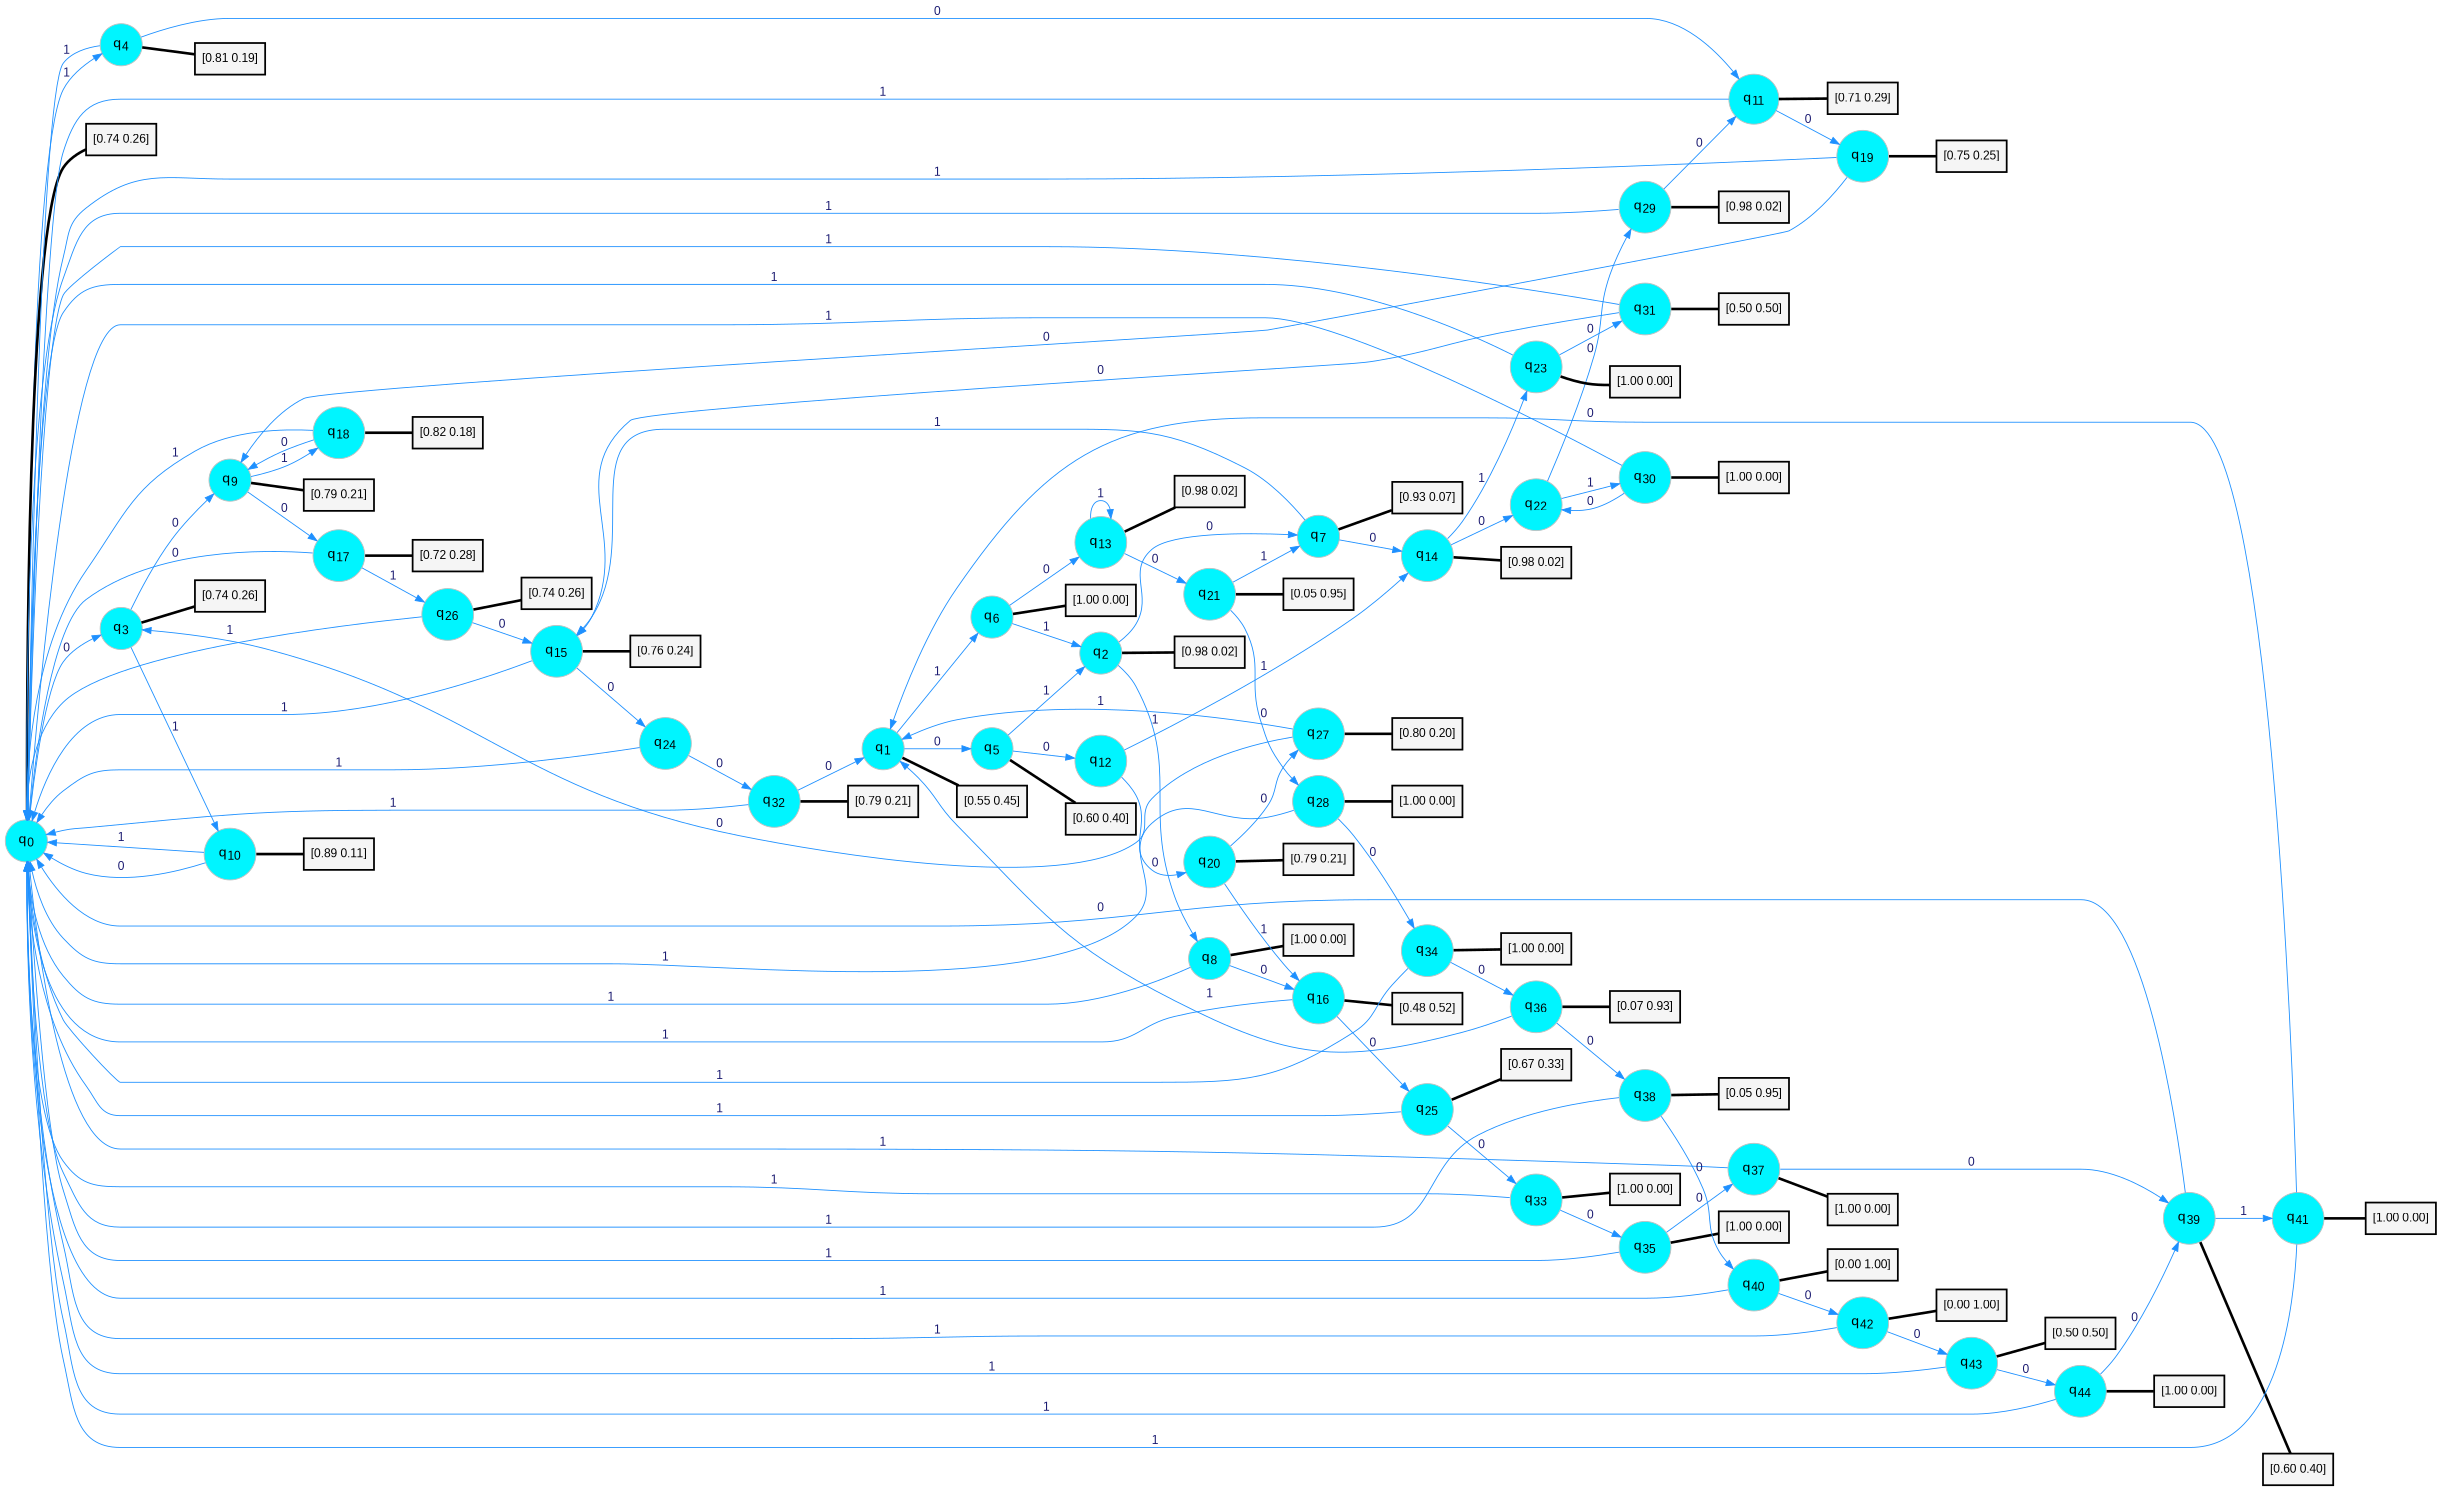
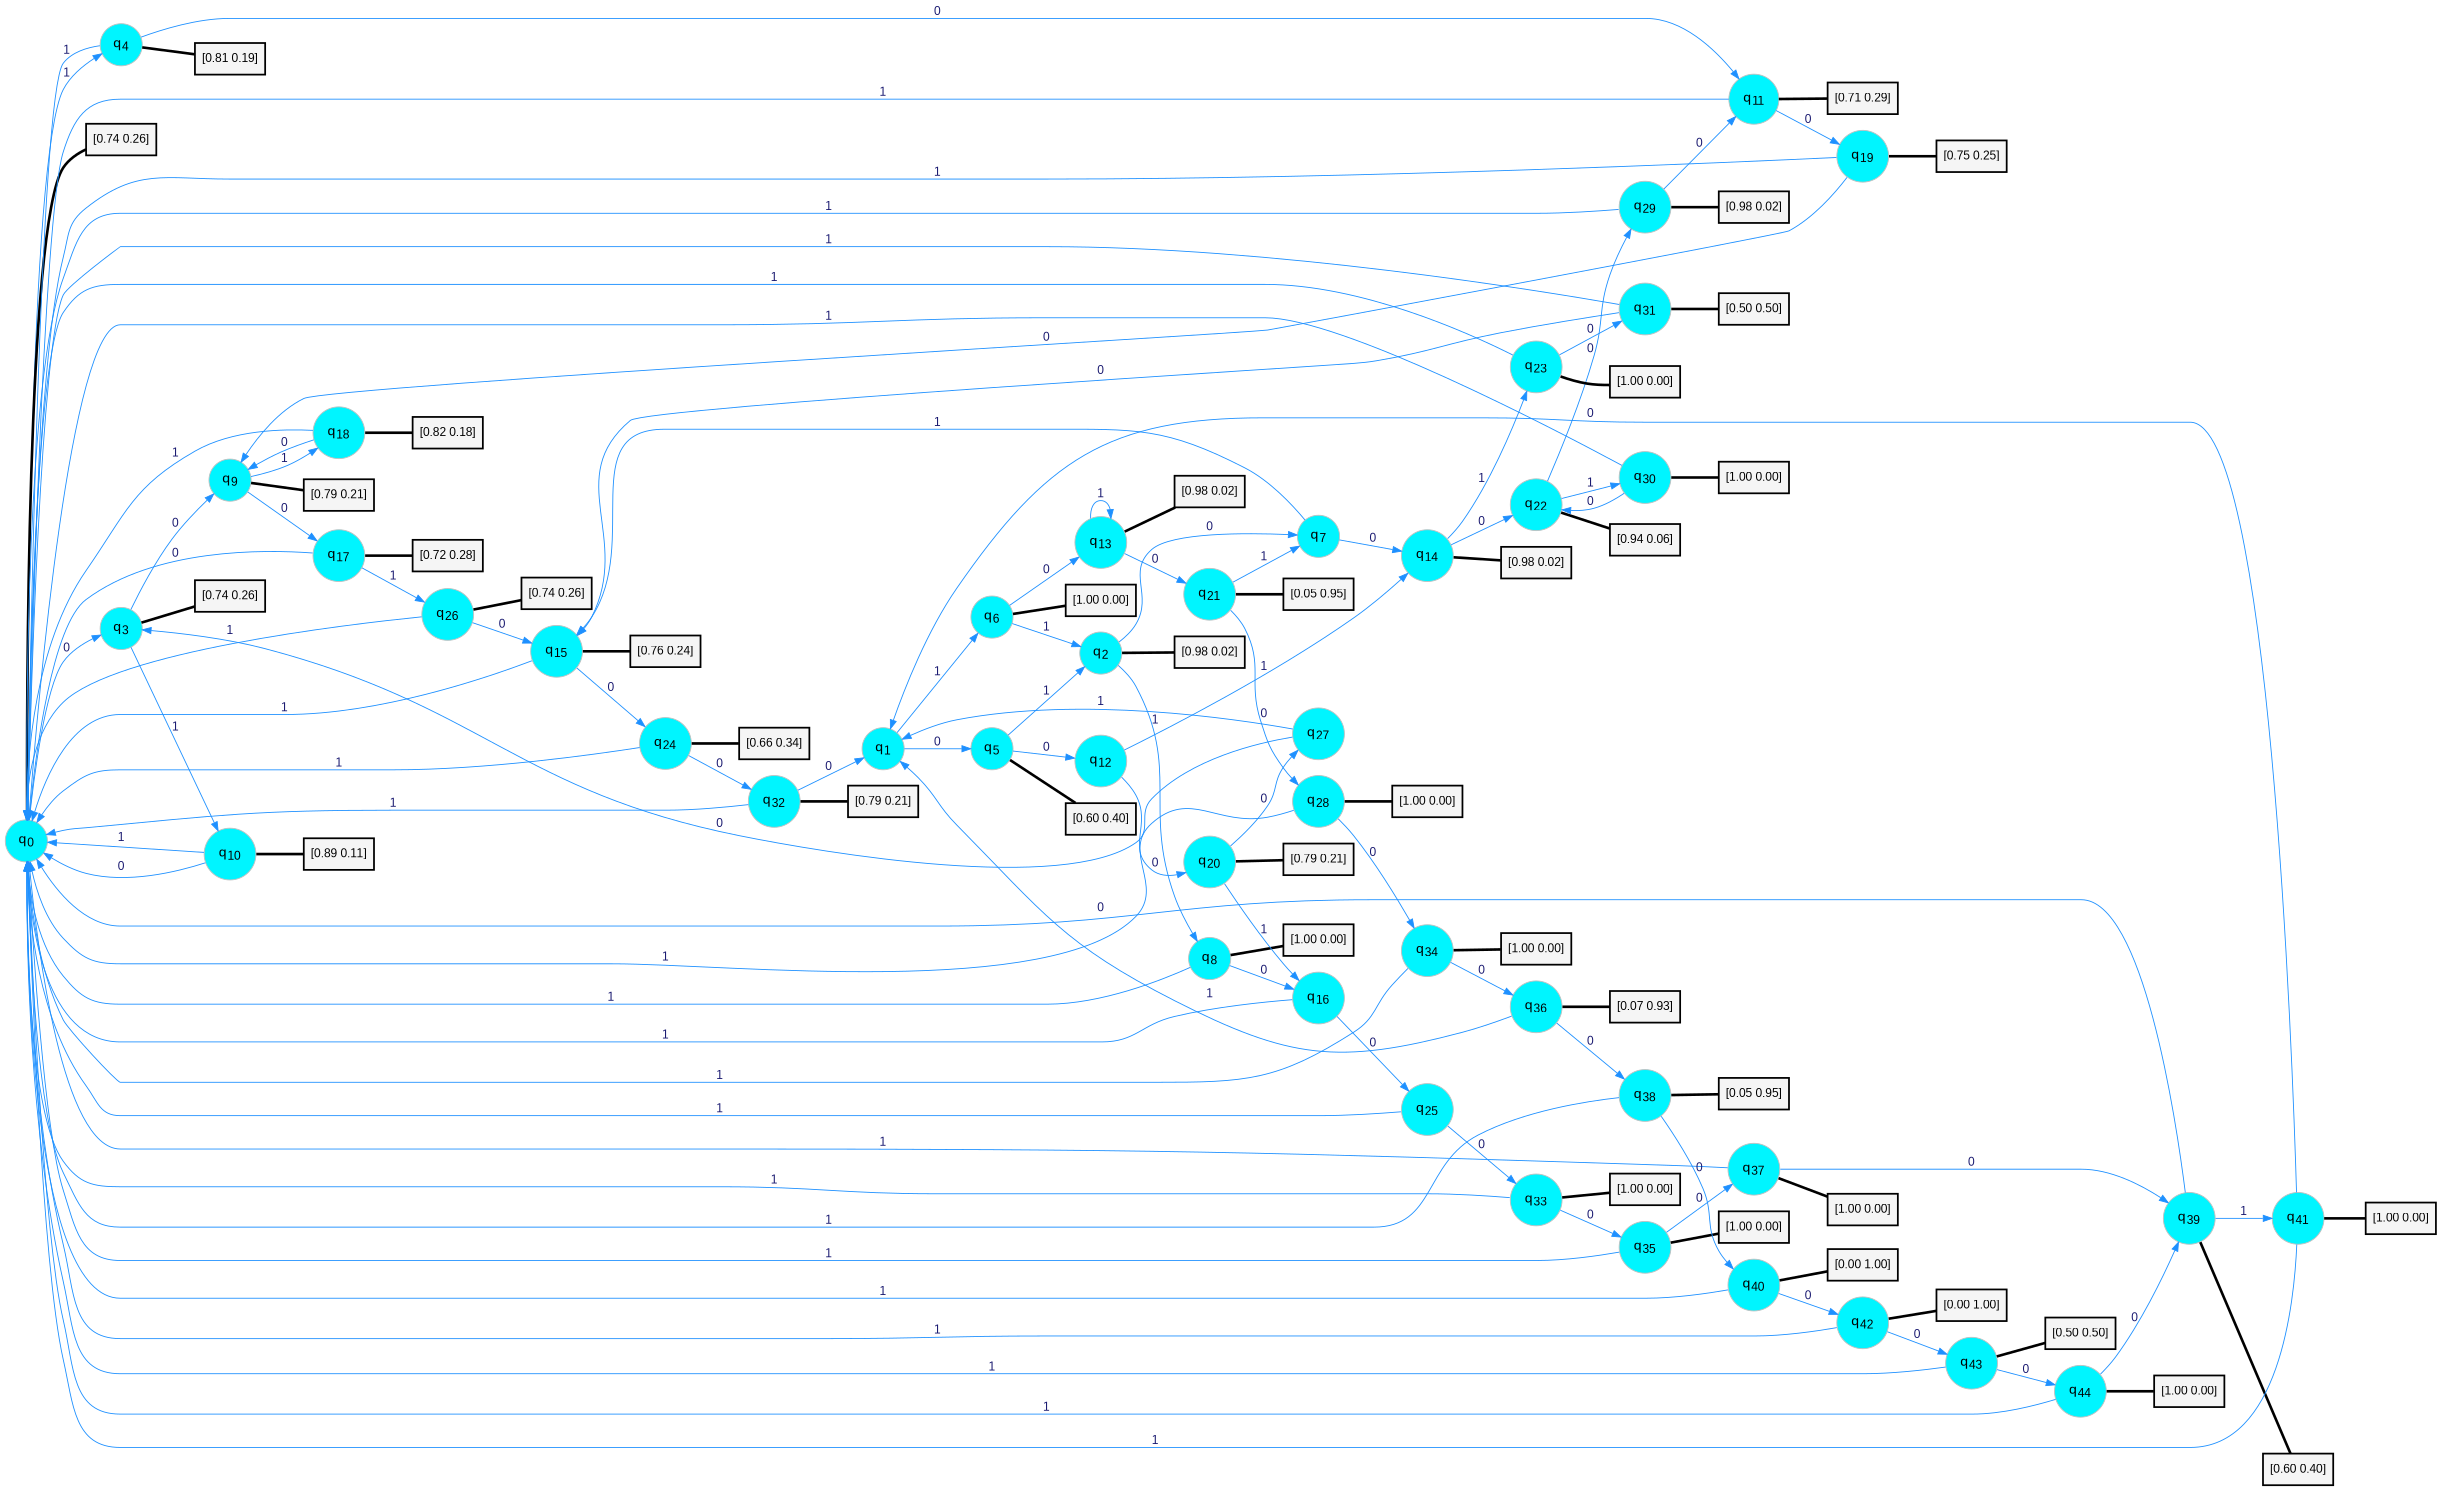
node "[0.93 0.07]": removed
node "[0.94 0.06]": added
node "[0.80 0.20]": removed
node "[0.66 0.34]": added
node "[0.55 0.45]": removed
node "[0.48 0.52]": removed
node "[0.67 0.33]": removed
